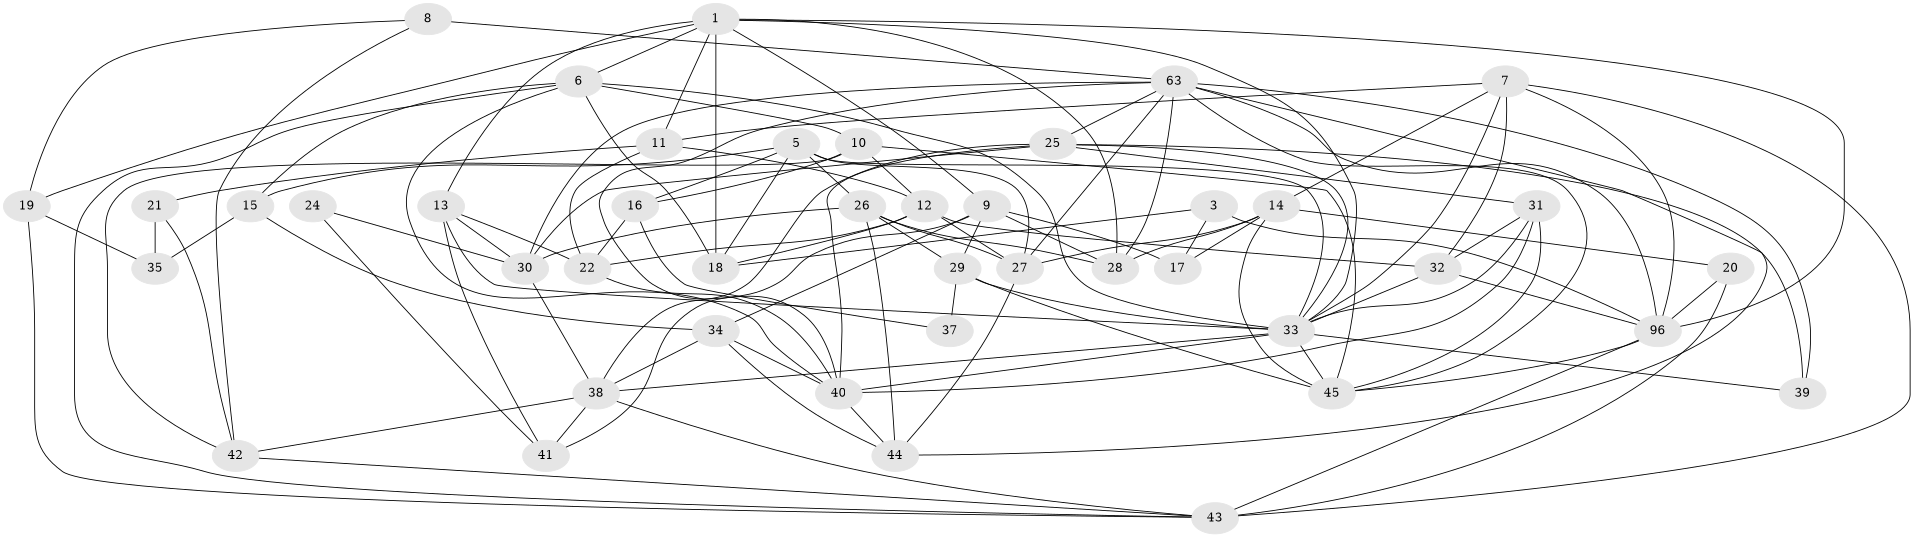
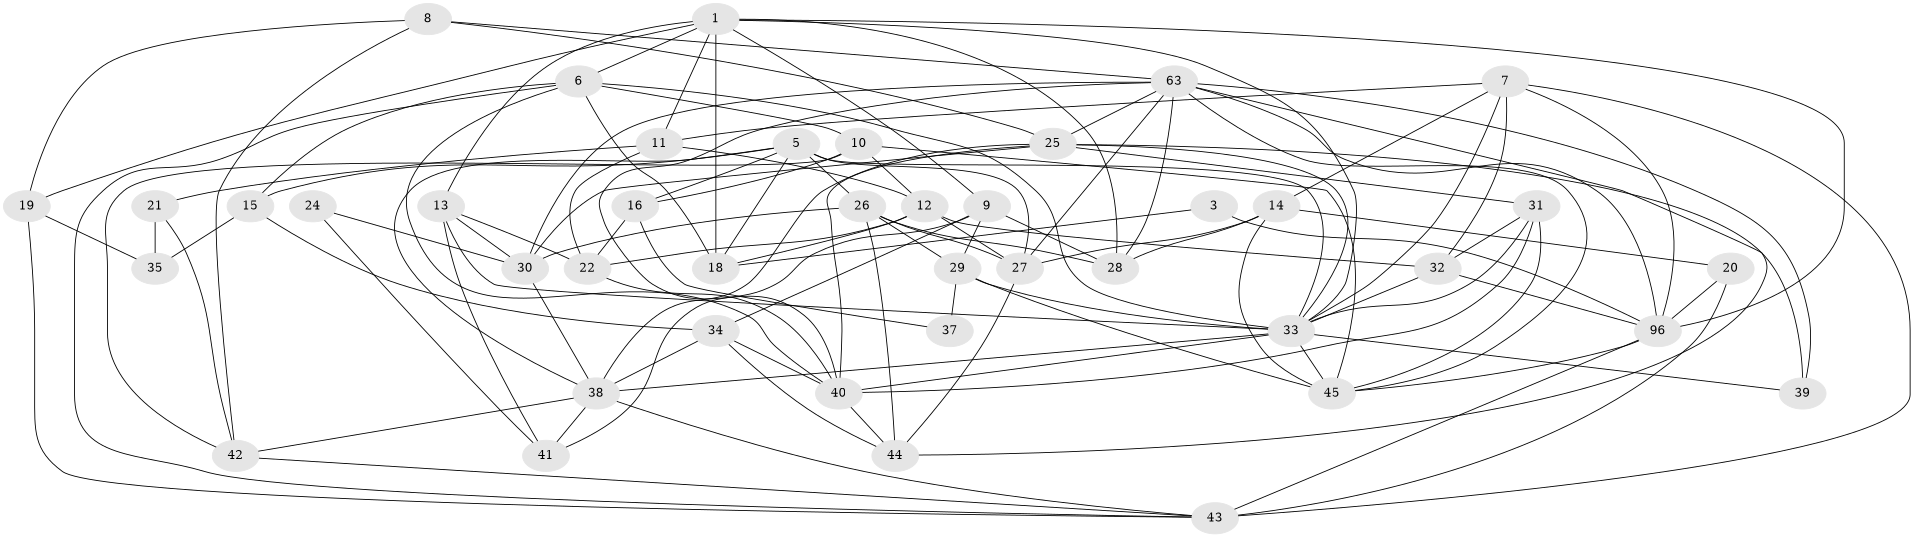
edge "8" -- "25": added
edge "5" -- "38": added
node "17": removed
